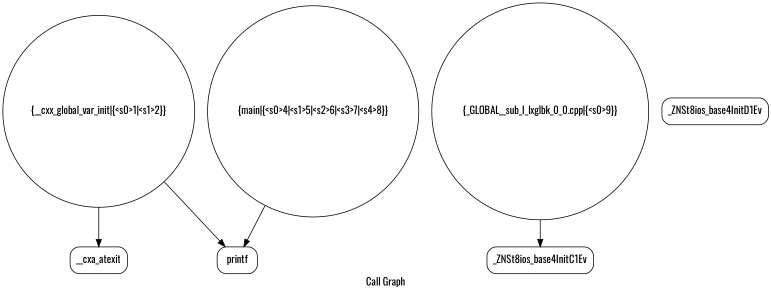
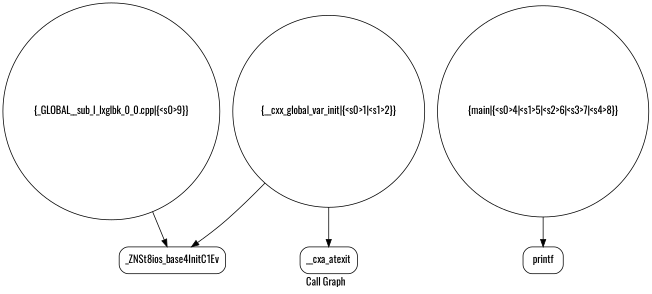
node "_ZNSt8ios_base4InitD1Ev": removed
edge "{__cxx_global_var_init|{<s0>1|<s1>2}}" -> "printf": now "{__cxx_global_var_init|{<s0>1|<s1>2}}" -> "_ZNSt8ios_base4InitC1Ev"
